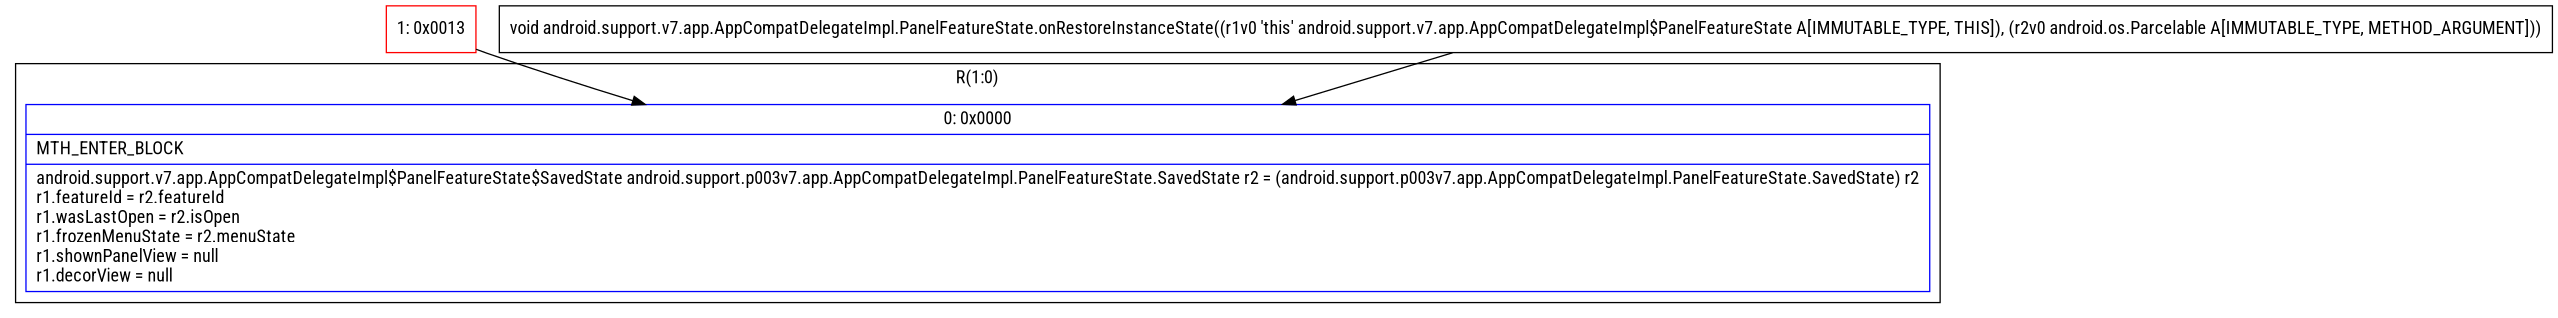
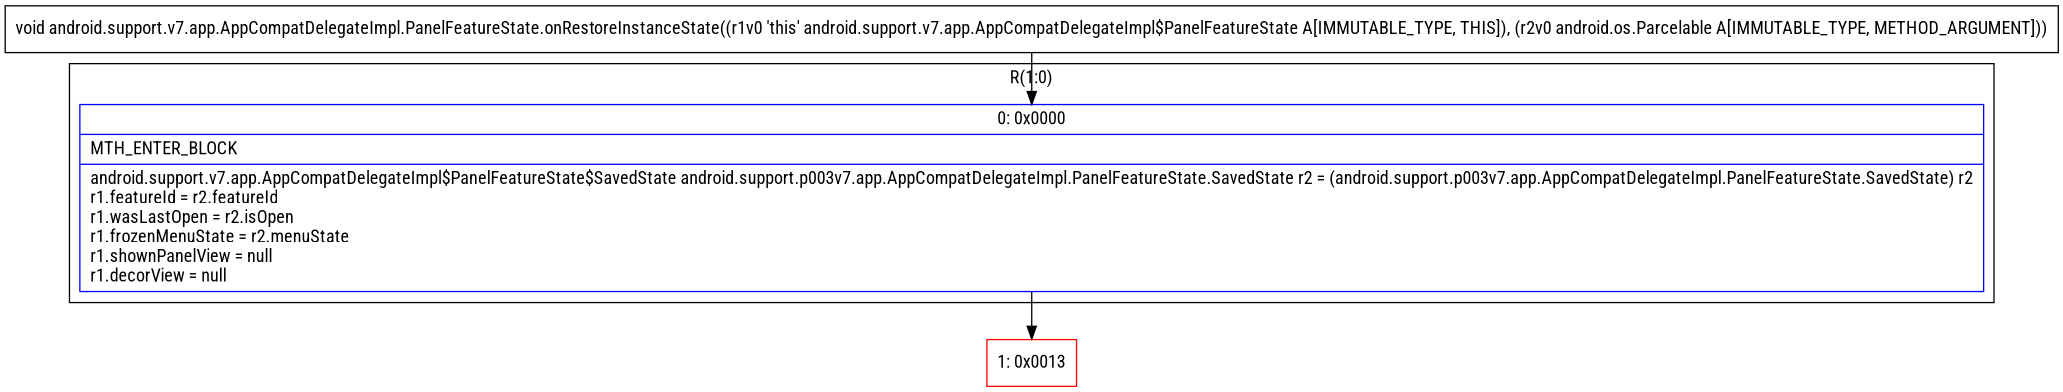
edge "1: 0x0013" -> "0: 0x0000": reversed
